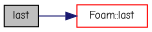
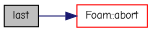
node "Foam::last": label "Foam::last" -> "Foam::abort"
